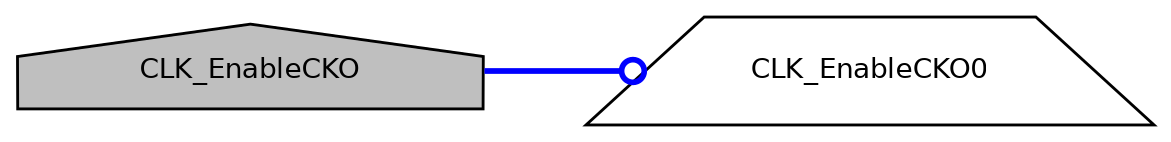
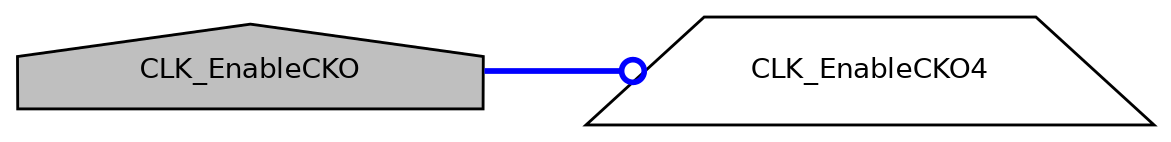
node "CLK_EnableCKO0": label "CLK_EnableCKO0" -> "CLK_EnableCKO4"
